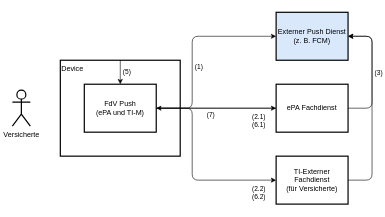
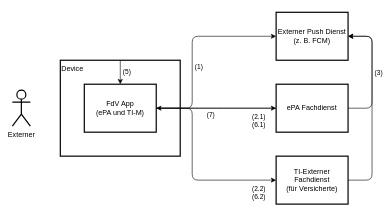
node "Externer Push Dienst (z. B. FCM)": fillcolor #dae8fc -> #ffffff
node "FdV Push (ePA und TI-M)": label "FdV Push (ePA und TI-M)" -> "FdV App (ePA und TI-M)"
node "Versicherte": label "Versicherte" -> "Externer"
